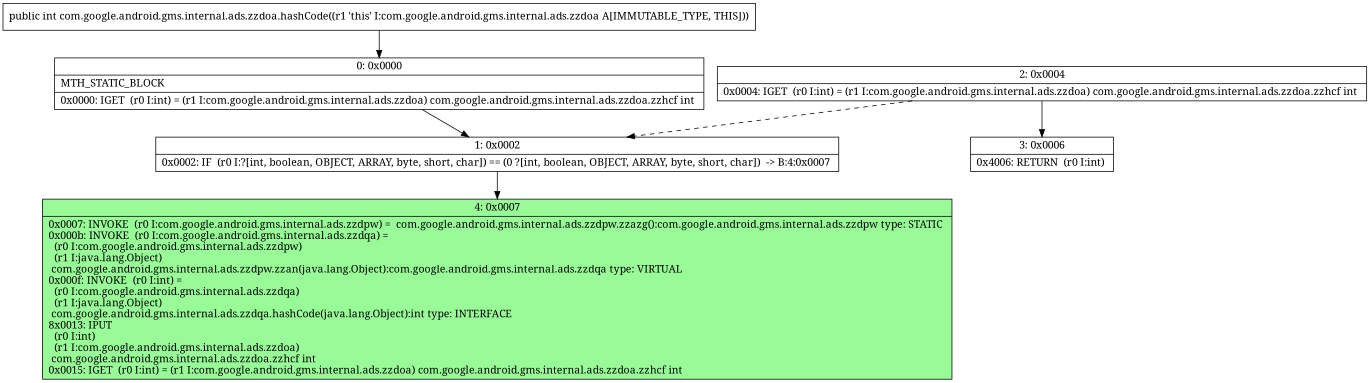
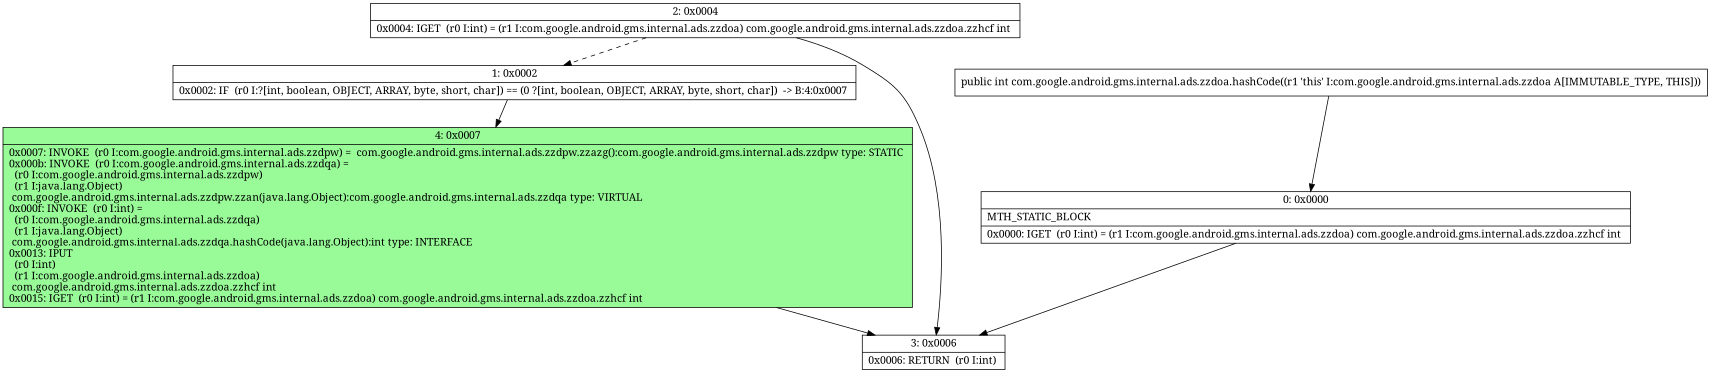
edge "0: 0x0000" -> "1: 0x0002": now "0: 0x0000" -> "3: 0x0006"
node "3: 0x0006": text "0x4006: RETURN  (r0 I:int)" -> "0x0006: RETURN  (r0 I:int)"
edge "4: 0x0007" -> "3: 0x0006": added
node "4: 0x0007": text "8x0013: IPUT" -> "0x0013: IPUT"
